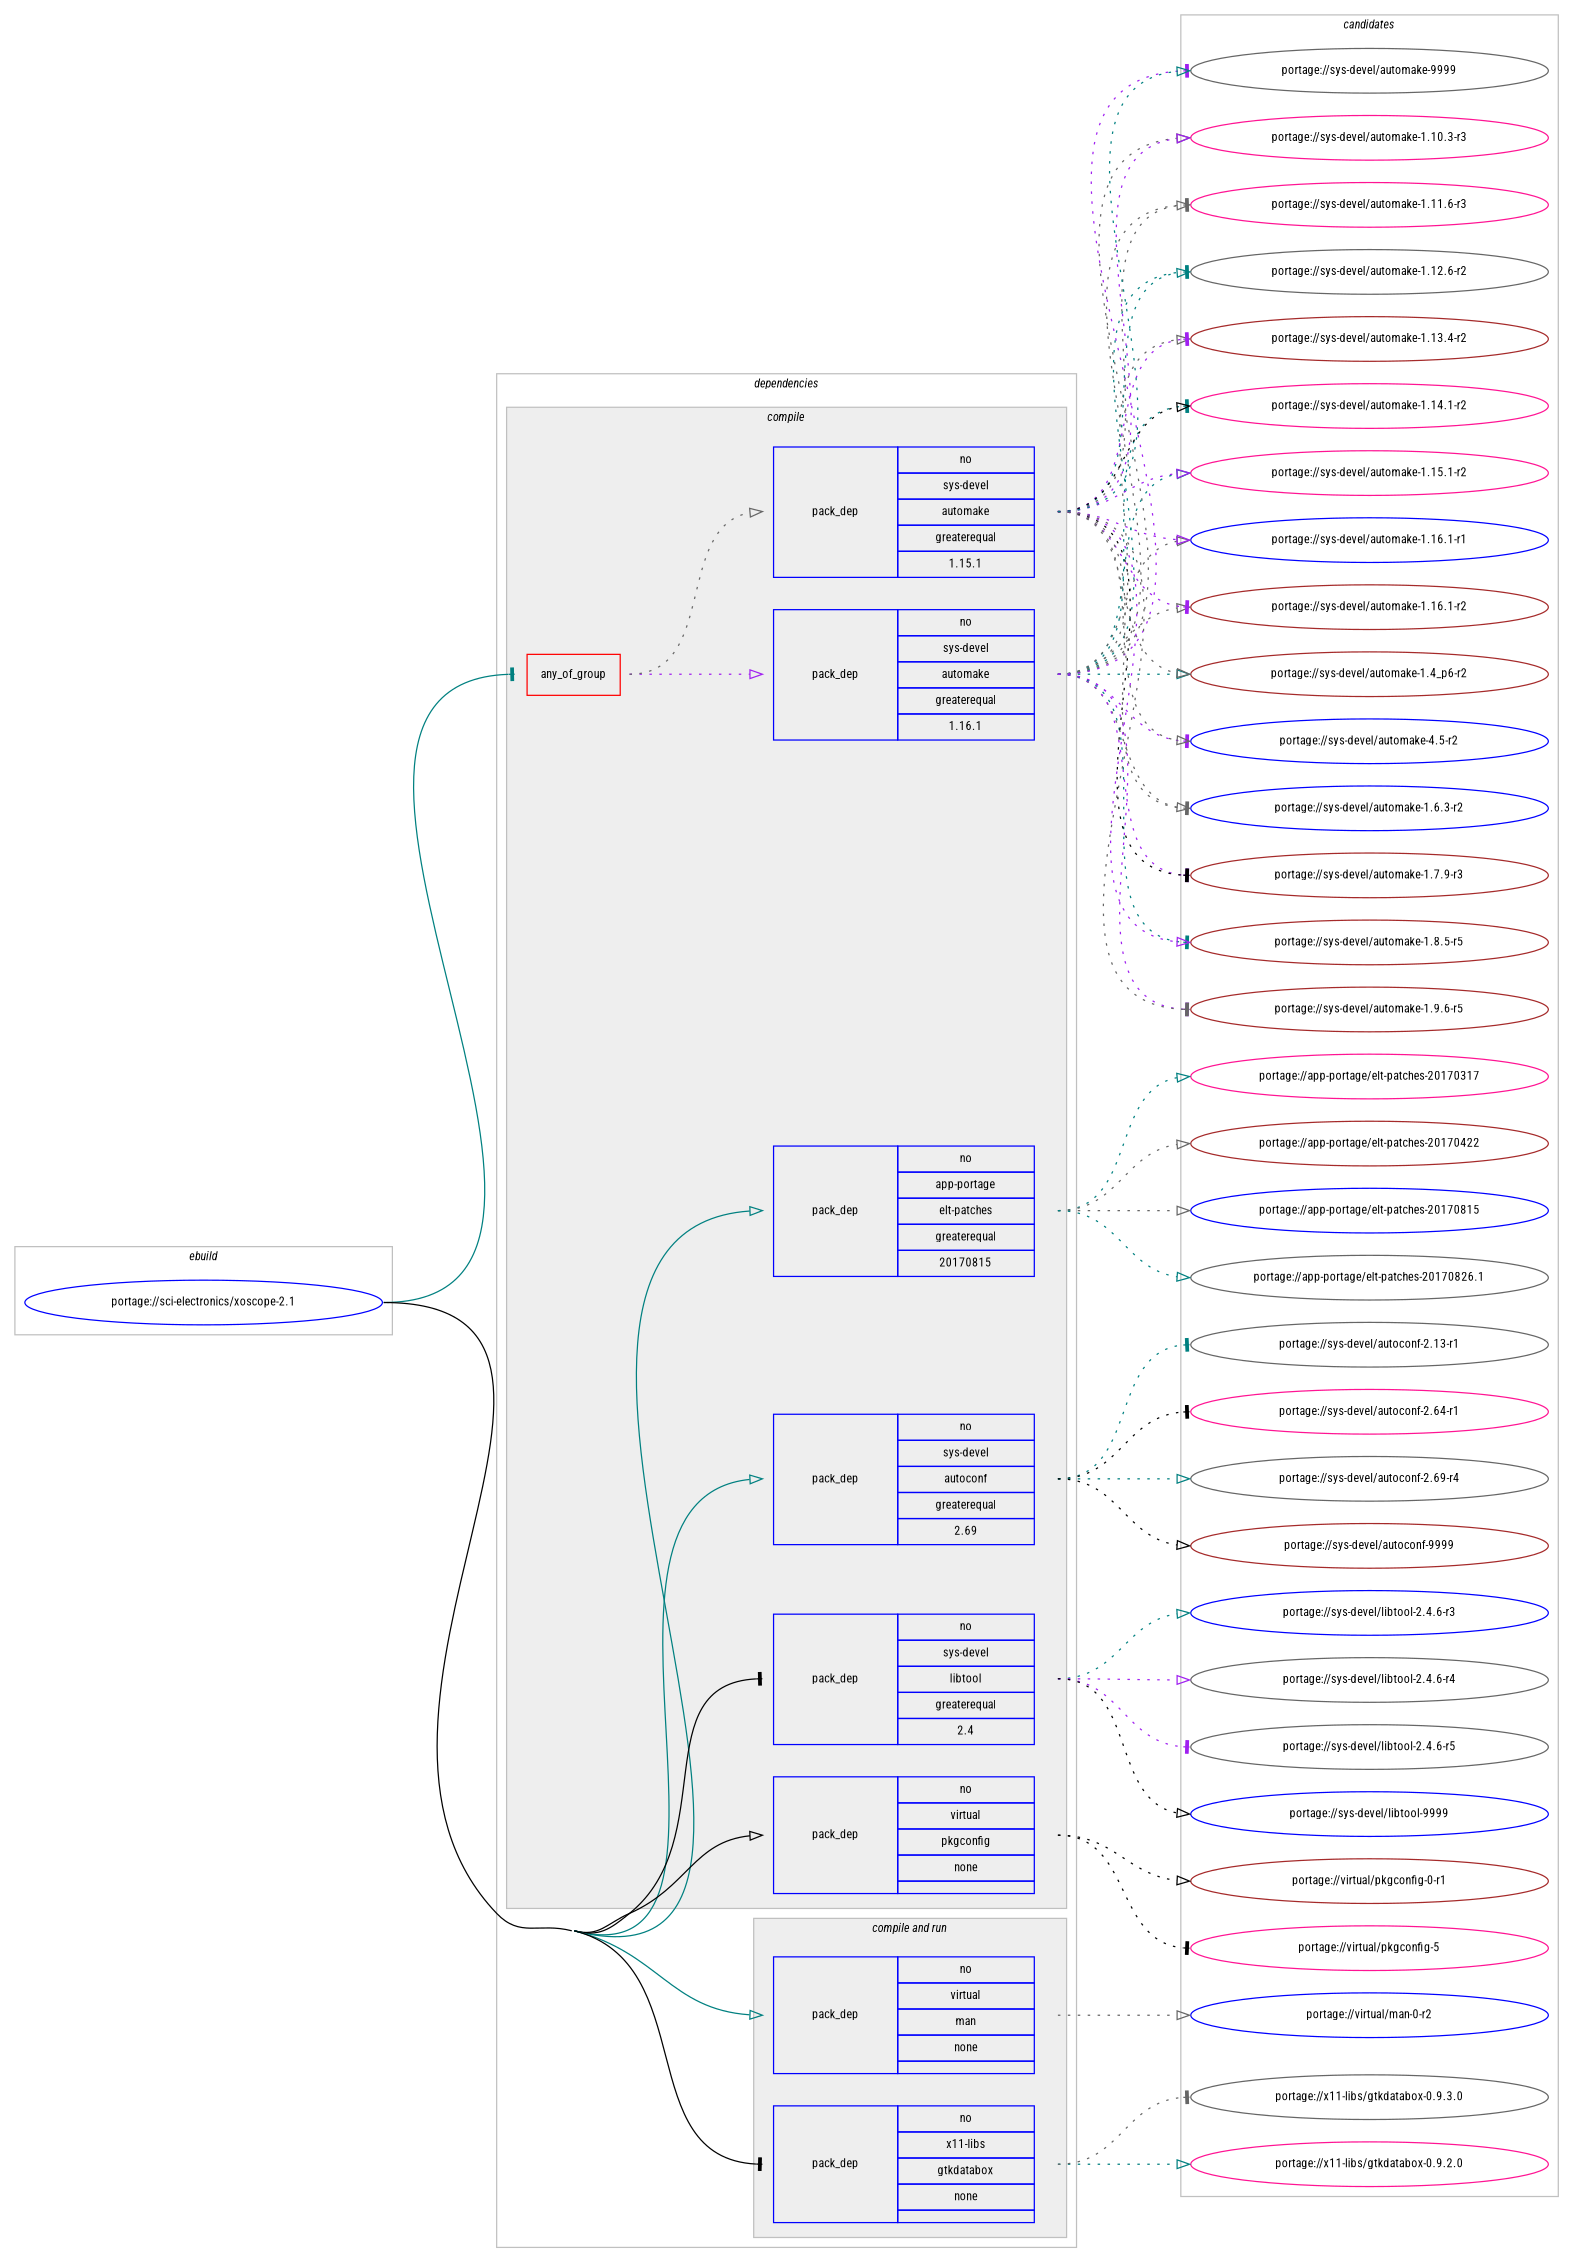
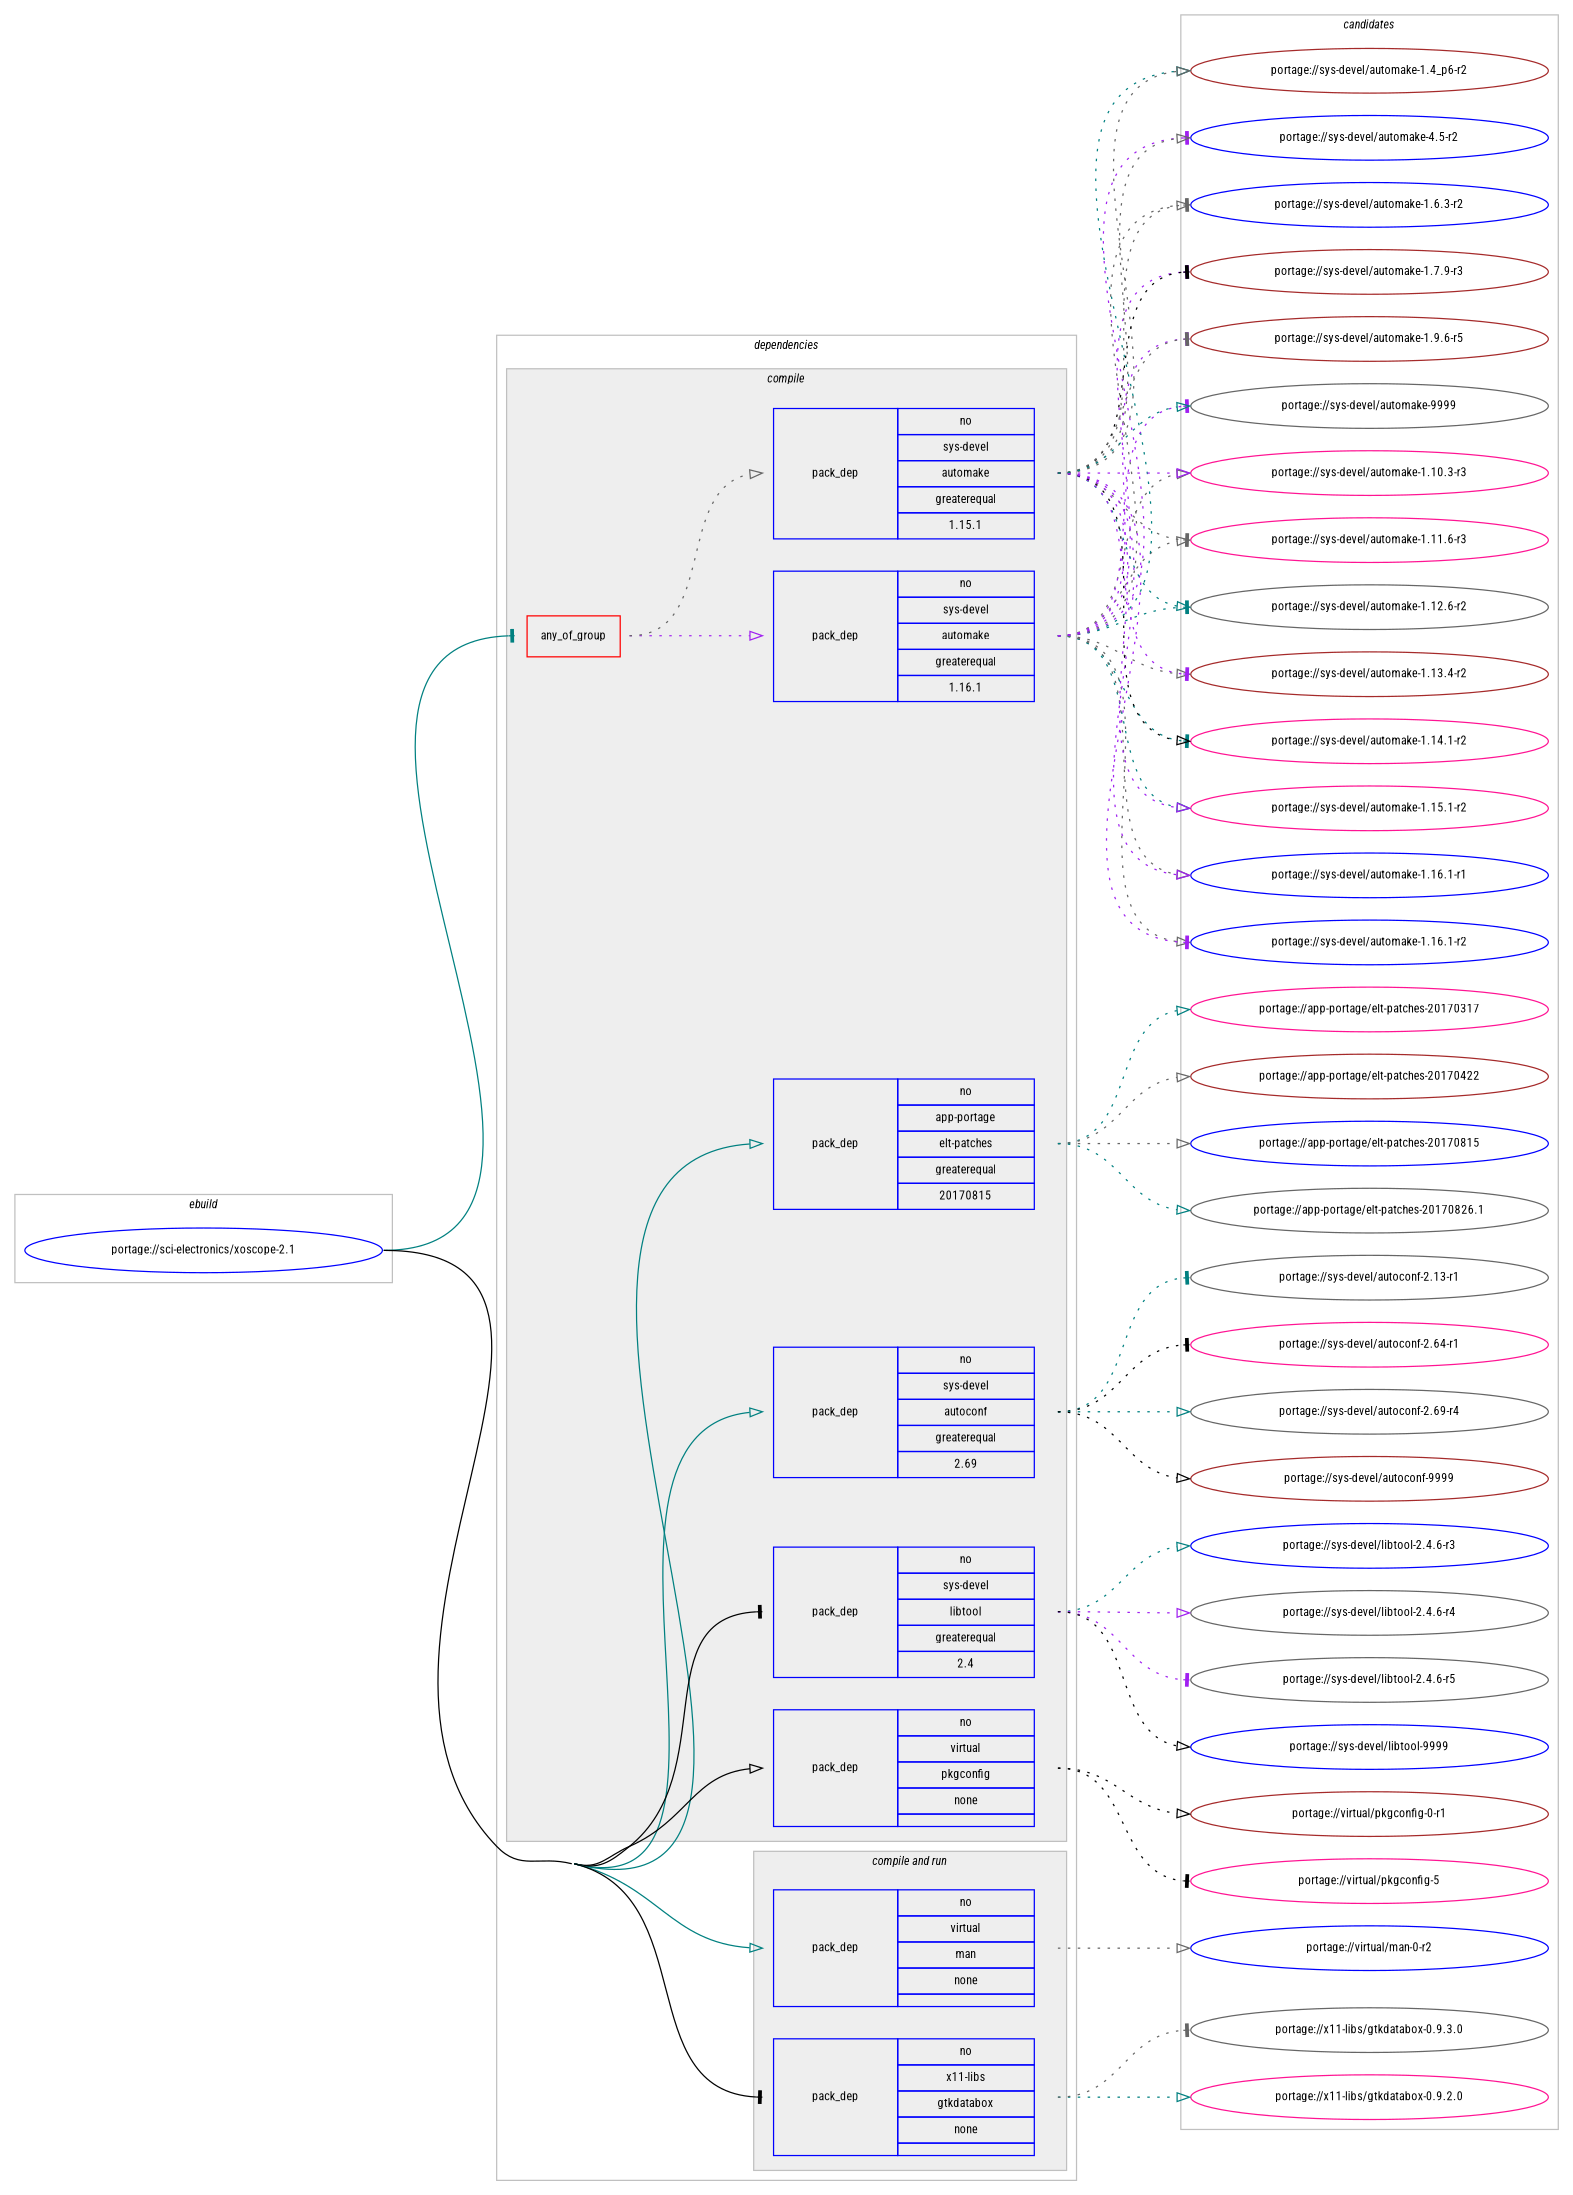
node "portage://sys-devel/automake-1.16.1-r2": color brown -> blue
node "portage://sys-devel/automake-1.8.5-r5": removed
